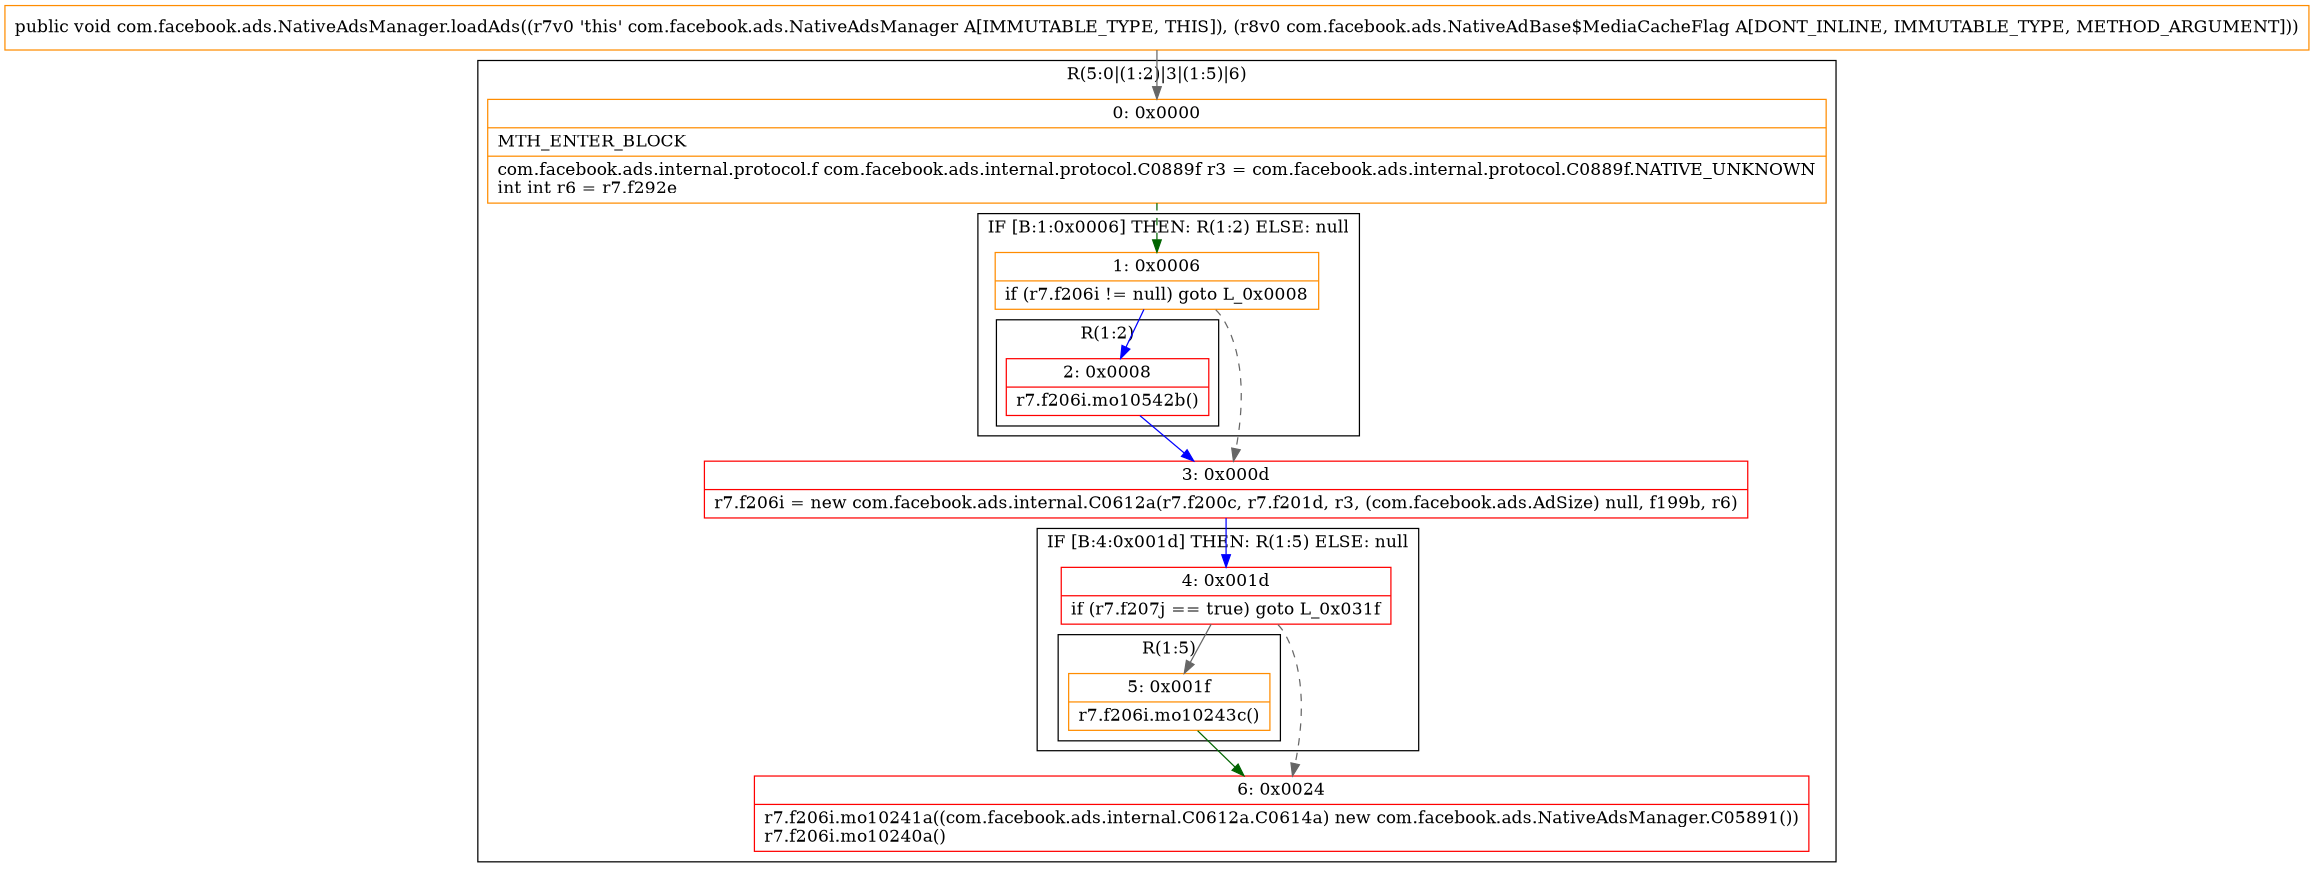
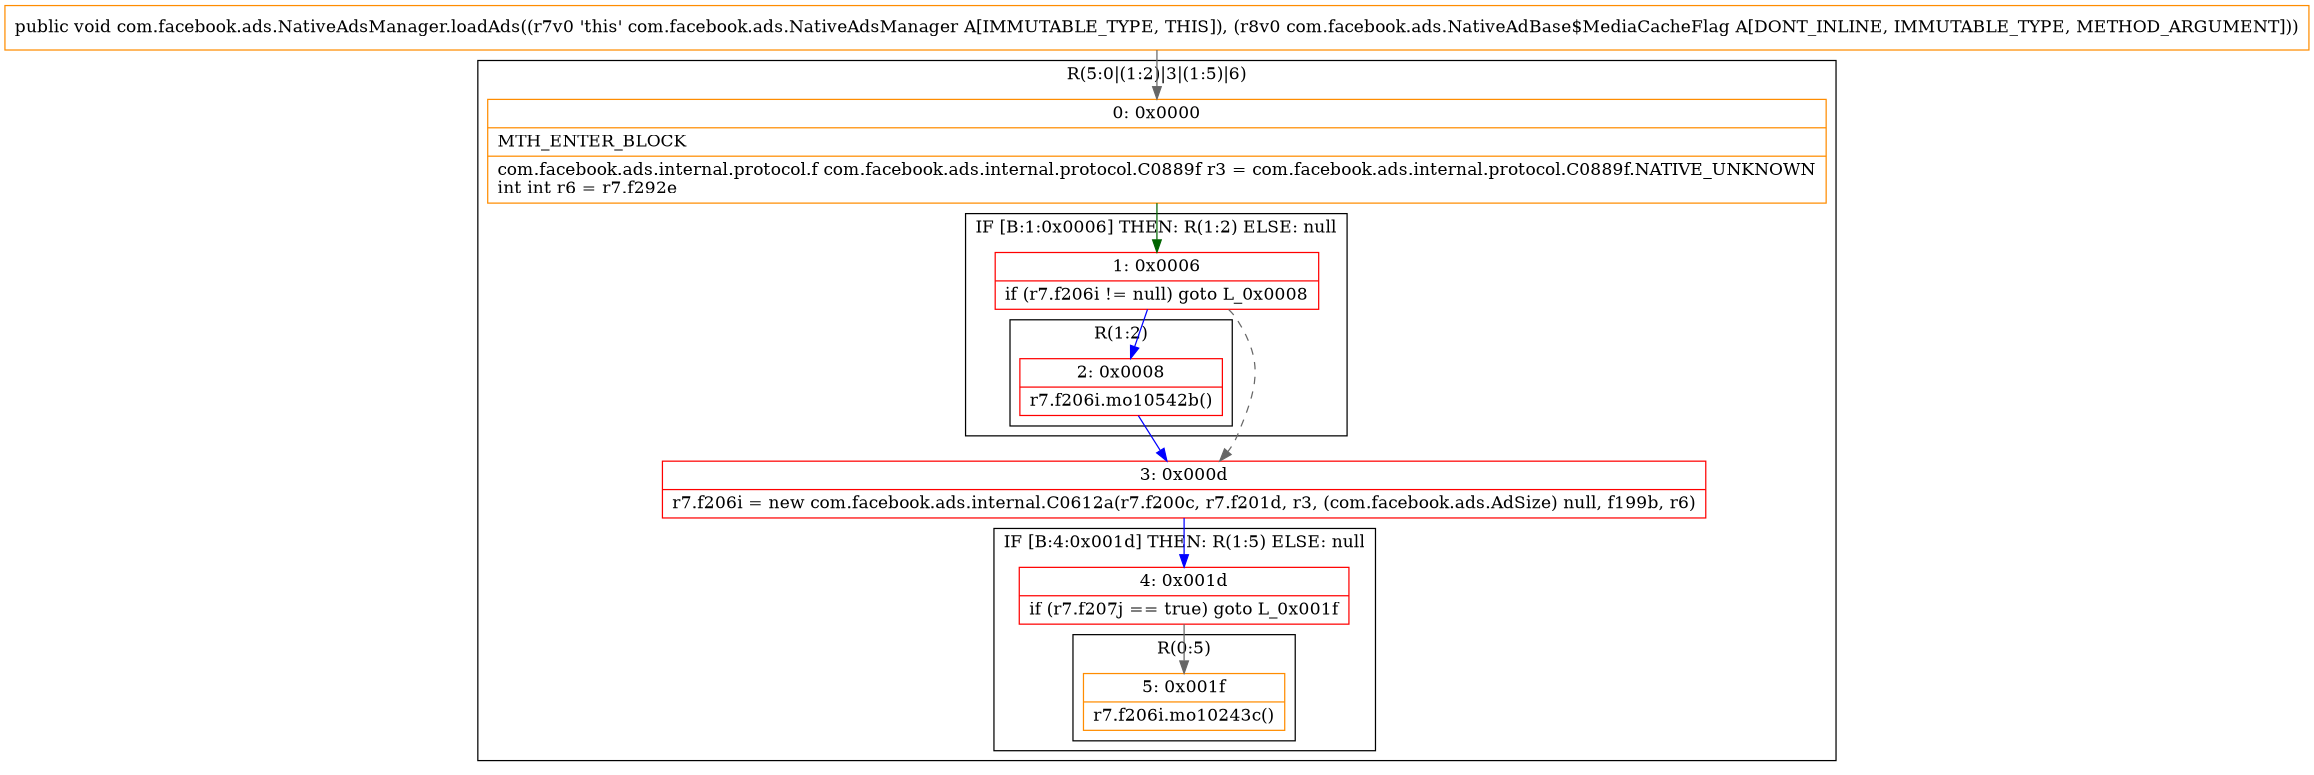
edge "0: 0x0000" -> "1: 0x0006": style dashed -> solid
node "1: 0x0006": color darkorange -> red
node "4: 0x001d": text "if (r7.f207j == true) goto L_0x031f" -> "if (r7.f207j == true) goto L_0x001f"
cluster "R(1:5)": label "R(1:5)" -> "R(0:5)"
node "6: 0x0024": removed
